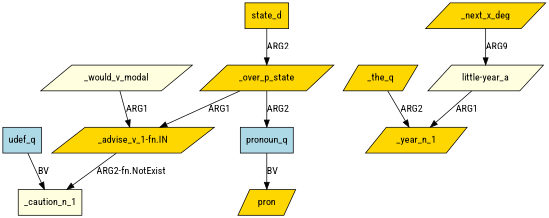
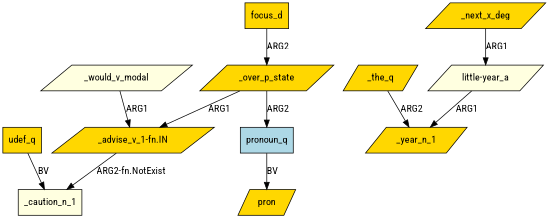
node "state_d": label "state_d" -> "focus_d"
edge "_next_x_deg" -> "little-year_a": label "ARG9" -> "ARG1"
node "udef_q": fillcolor lightblue -> gold
